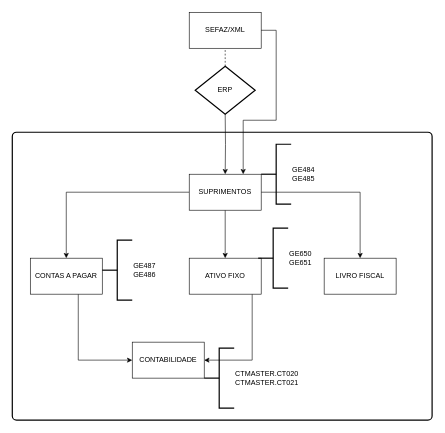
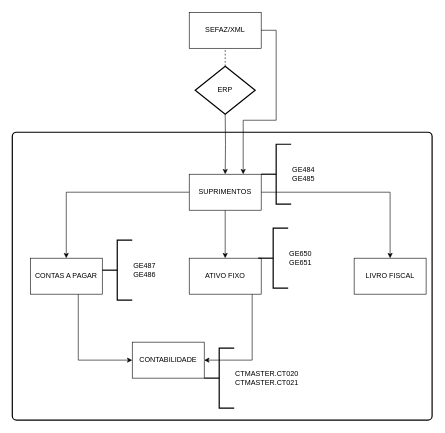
node "LIVRO FISCAL": moved (360, 276) -> (390, 276)
